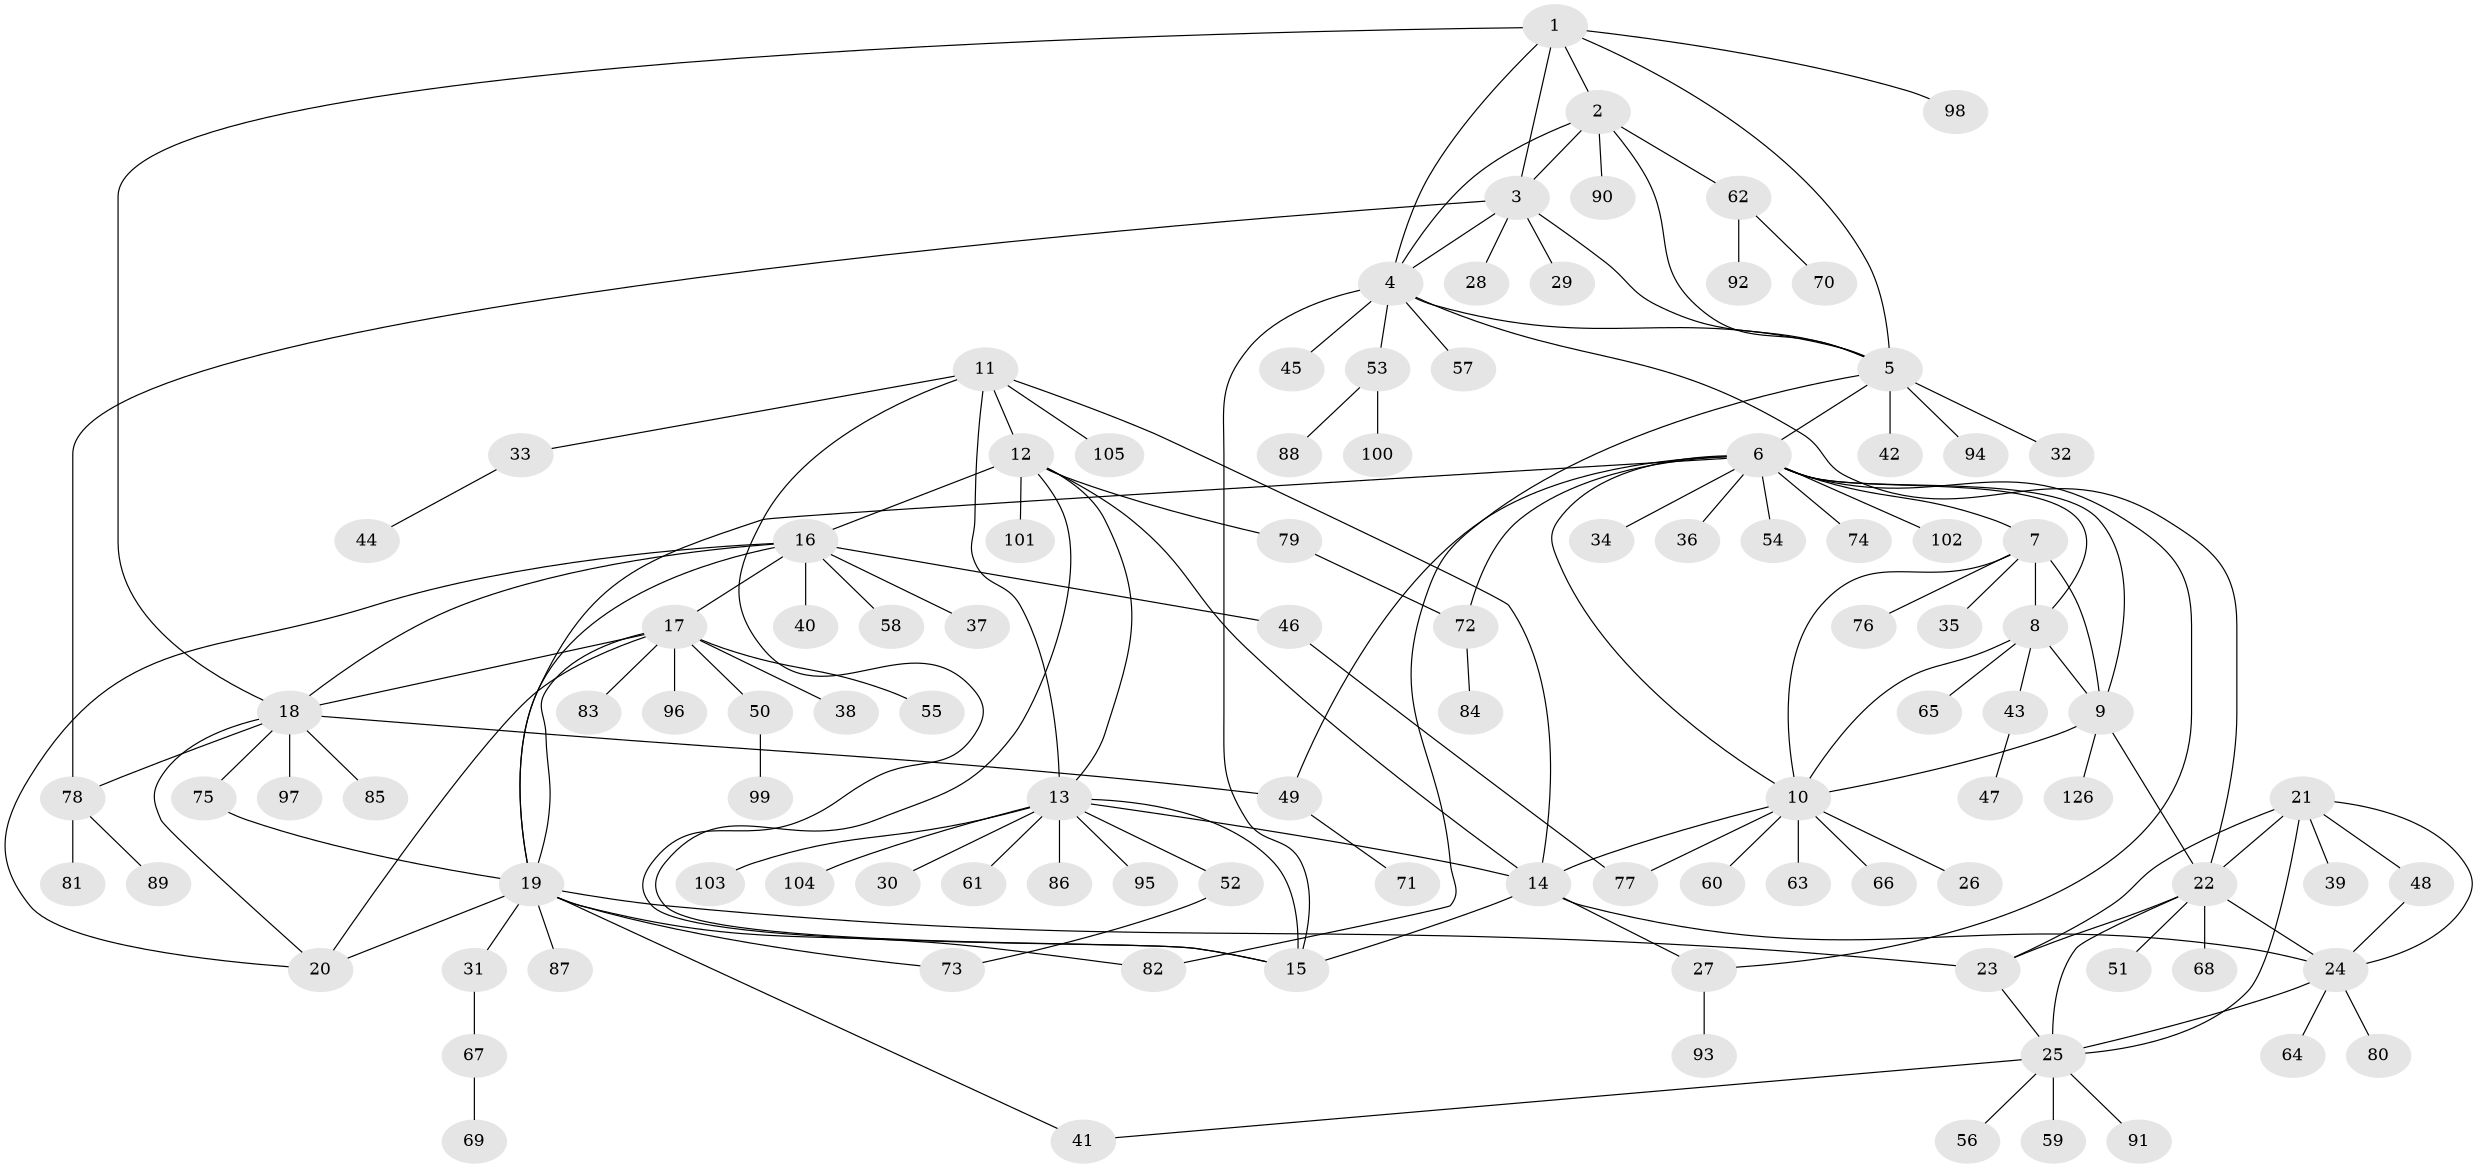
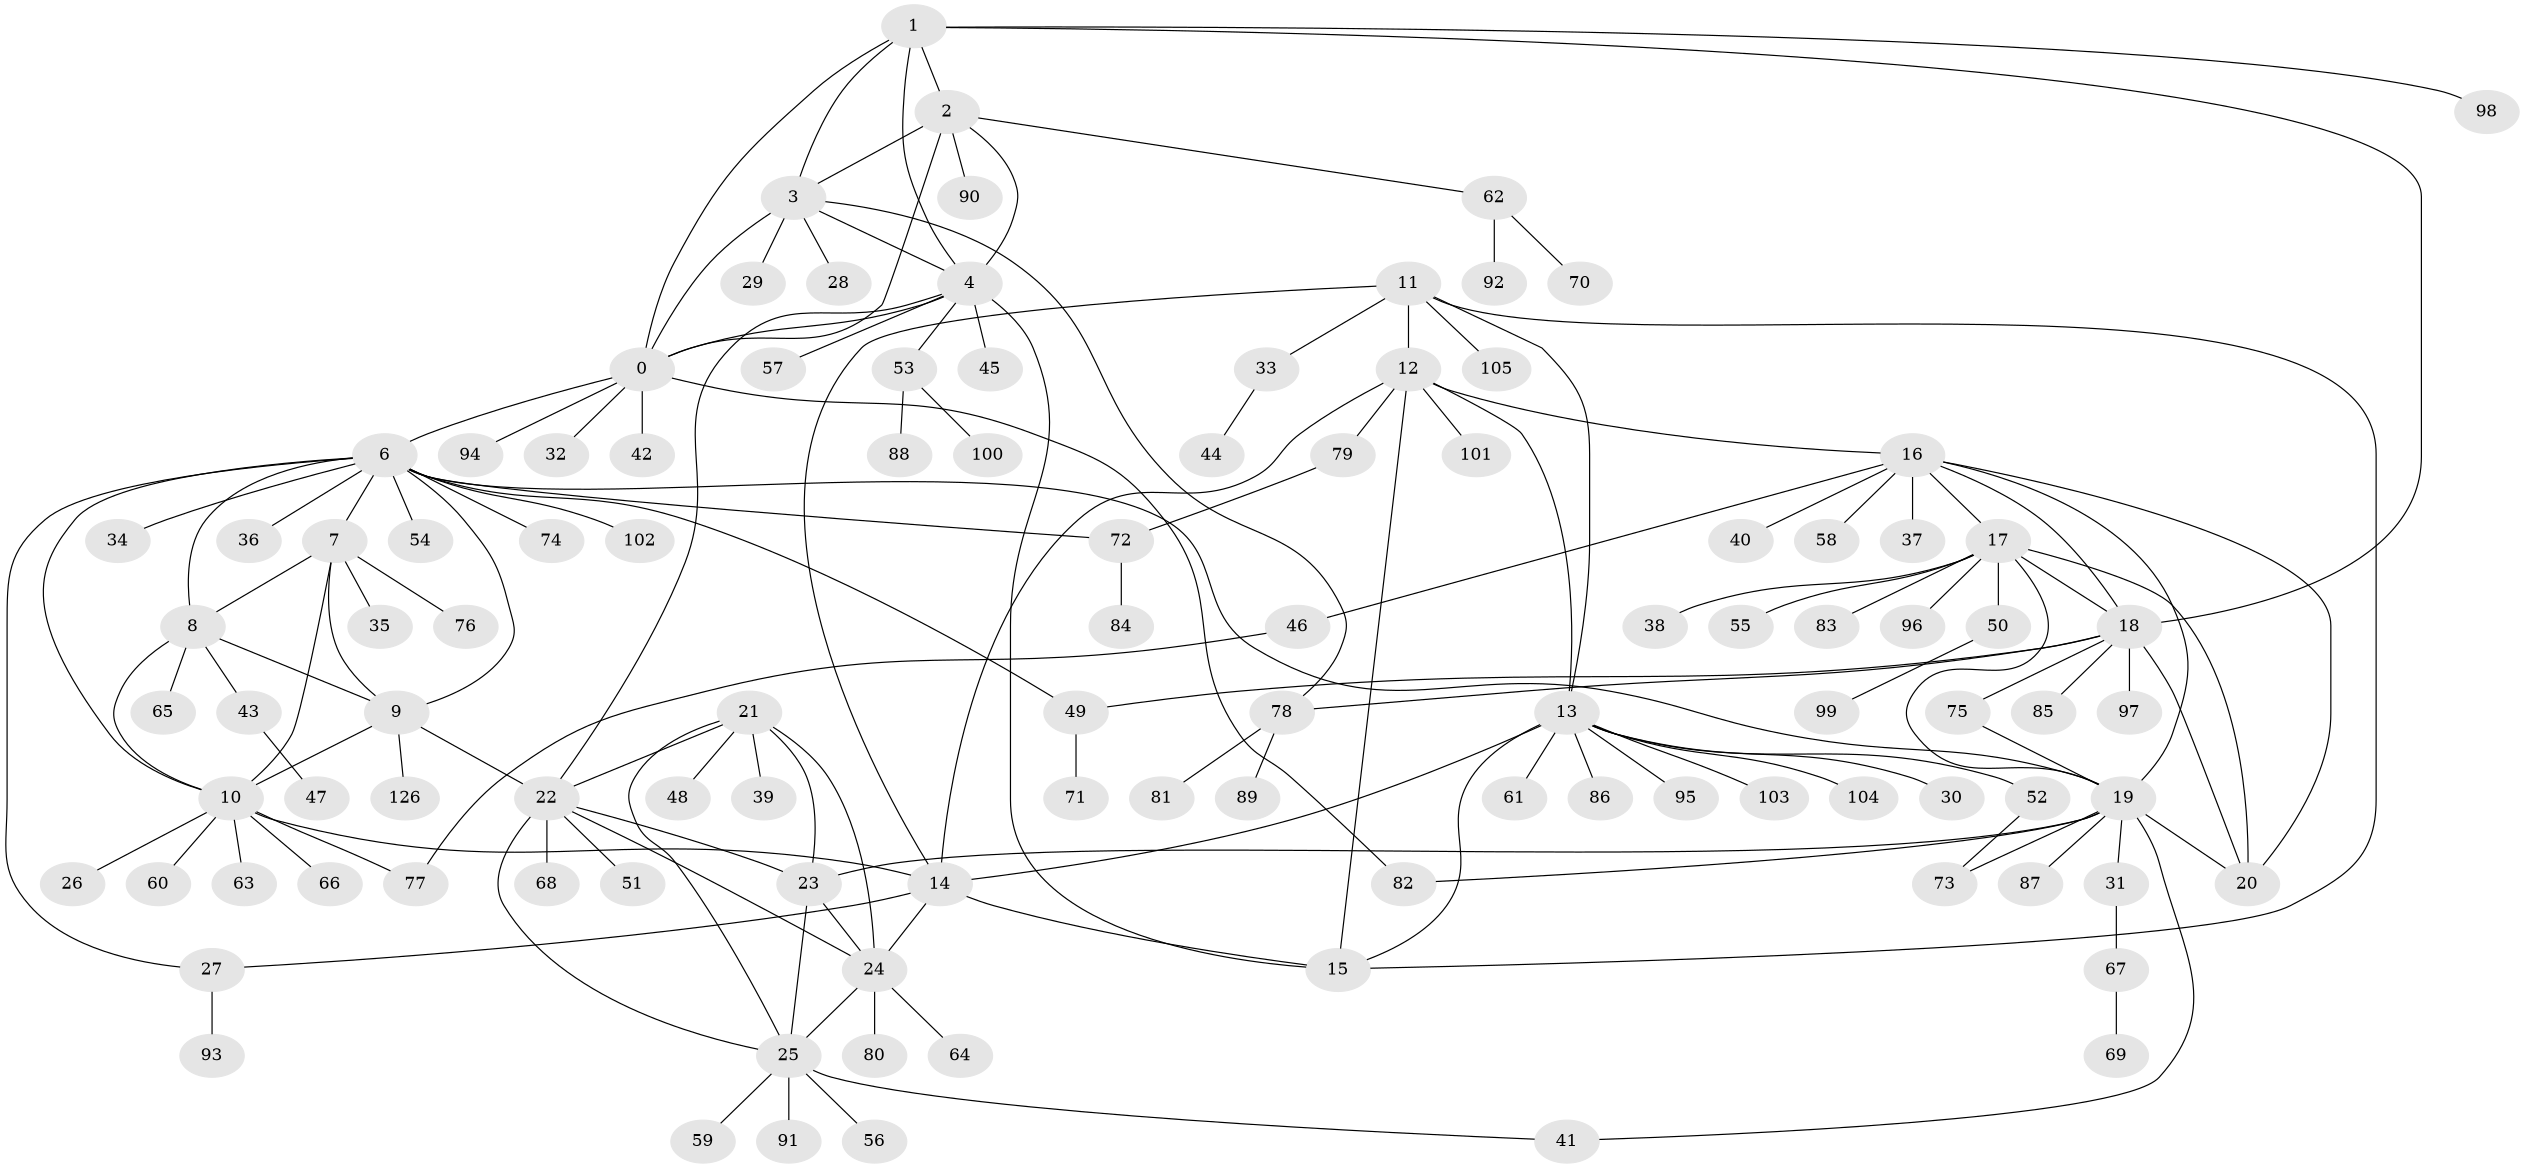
node "5": label "5" -> "0"
edge "48" -- "24": now "23" -- "24"
